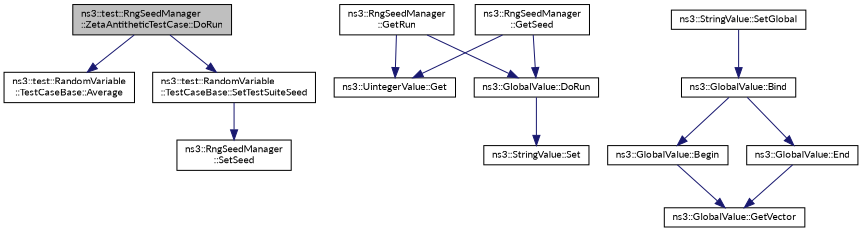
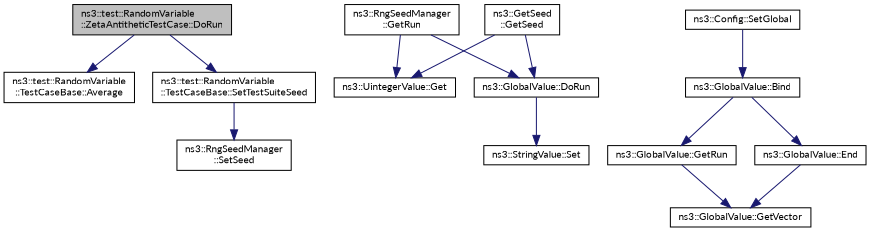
node "ns3::test::RngSeedManager ::ZetaAntitheticTestCase::DoRun": label "ns3::test::RngSeedManager ::ZetaAntitheticTestCase::DoRun" -> "ns3::test::RandomVariable ::ZetaAntitheticTestCase::DoRun"
node "ns3::RngSeedManager ::GetSeed": label "ns3::RngSeedManager ::GetSeed" -> "ns3::GetSeed ::GetSeed"
node "ns3::StringValue::SetGlobal": label "ns3::StringValue::SetGlobal" -> "ns3::Config::SetGlobal"
node "ns3::GlobalValue::Begin": label "ns3::GlobalValue::Begin" -> "ns3::GlobalValue::GetRun"
